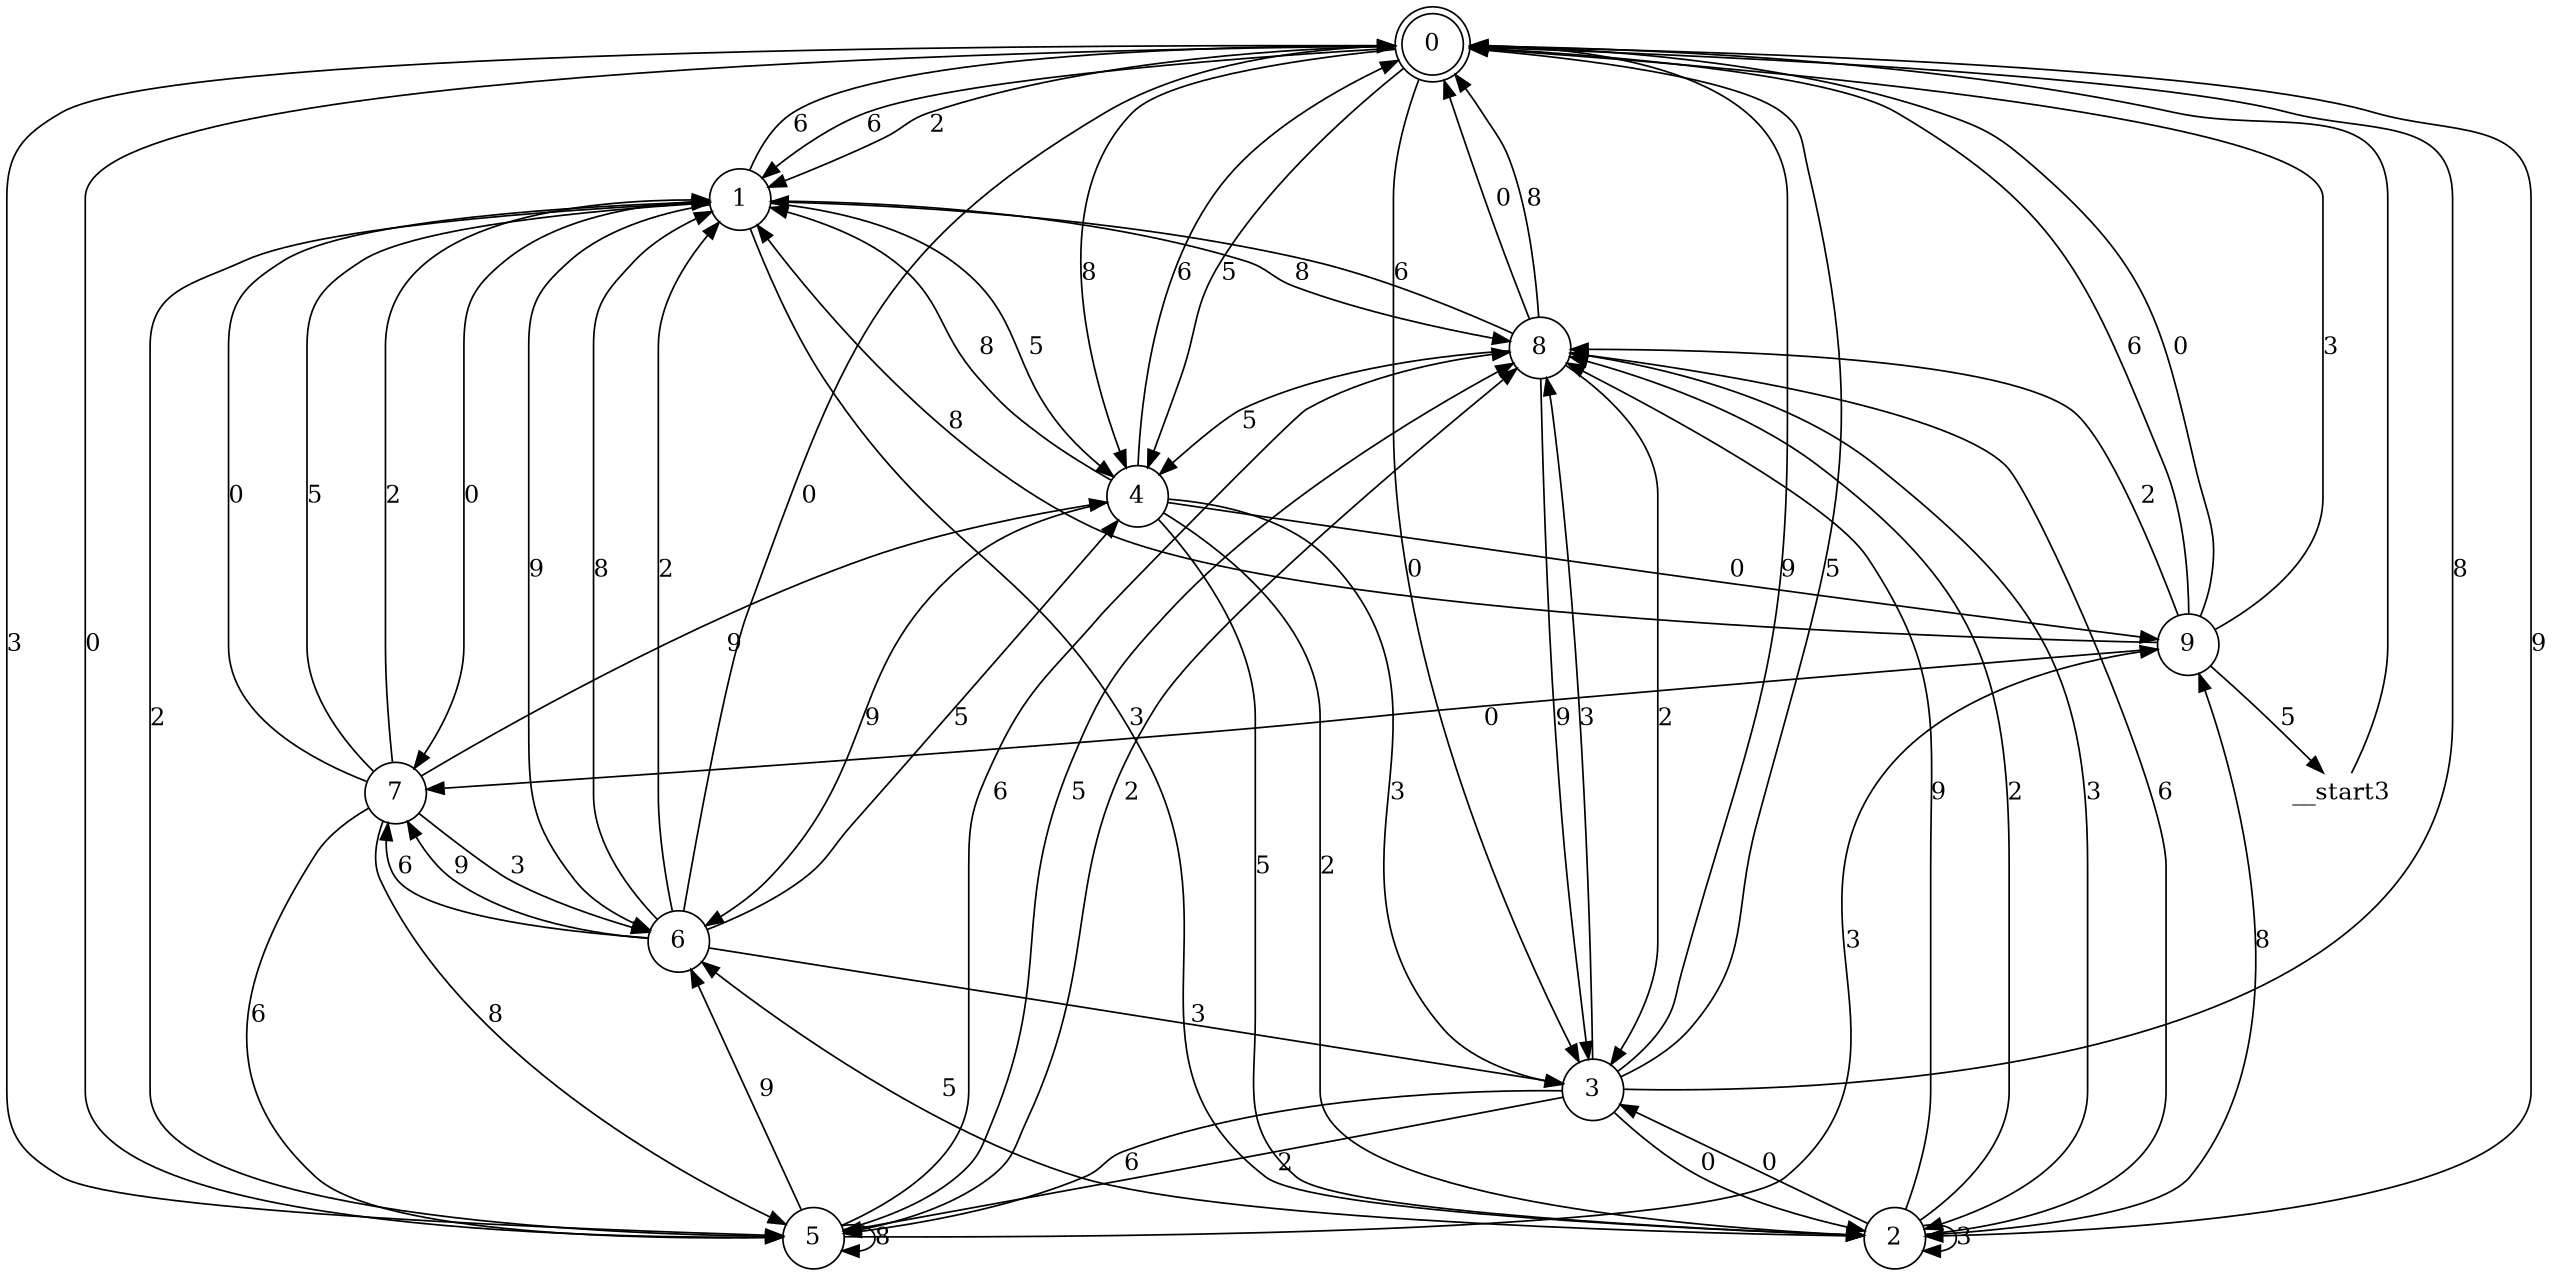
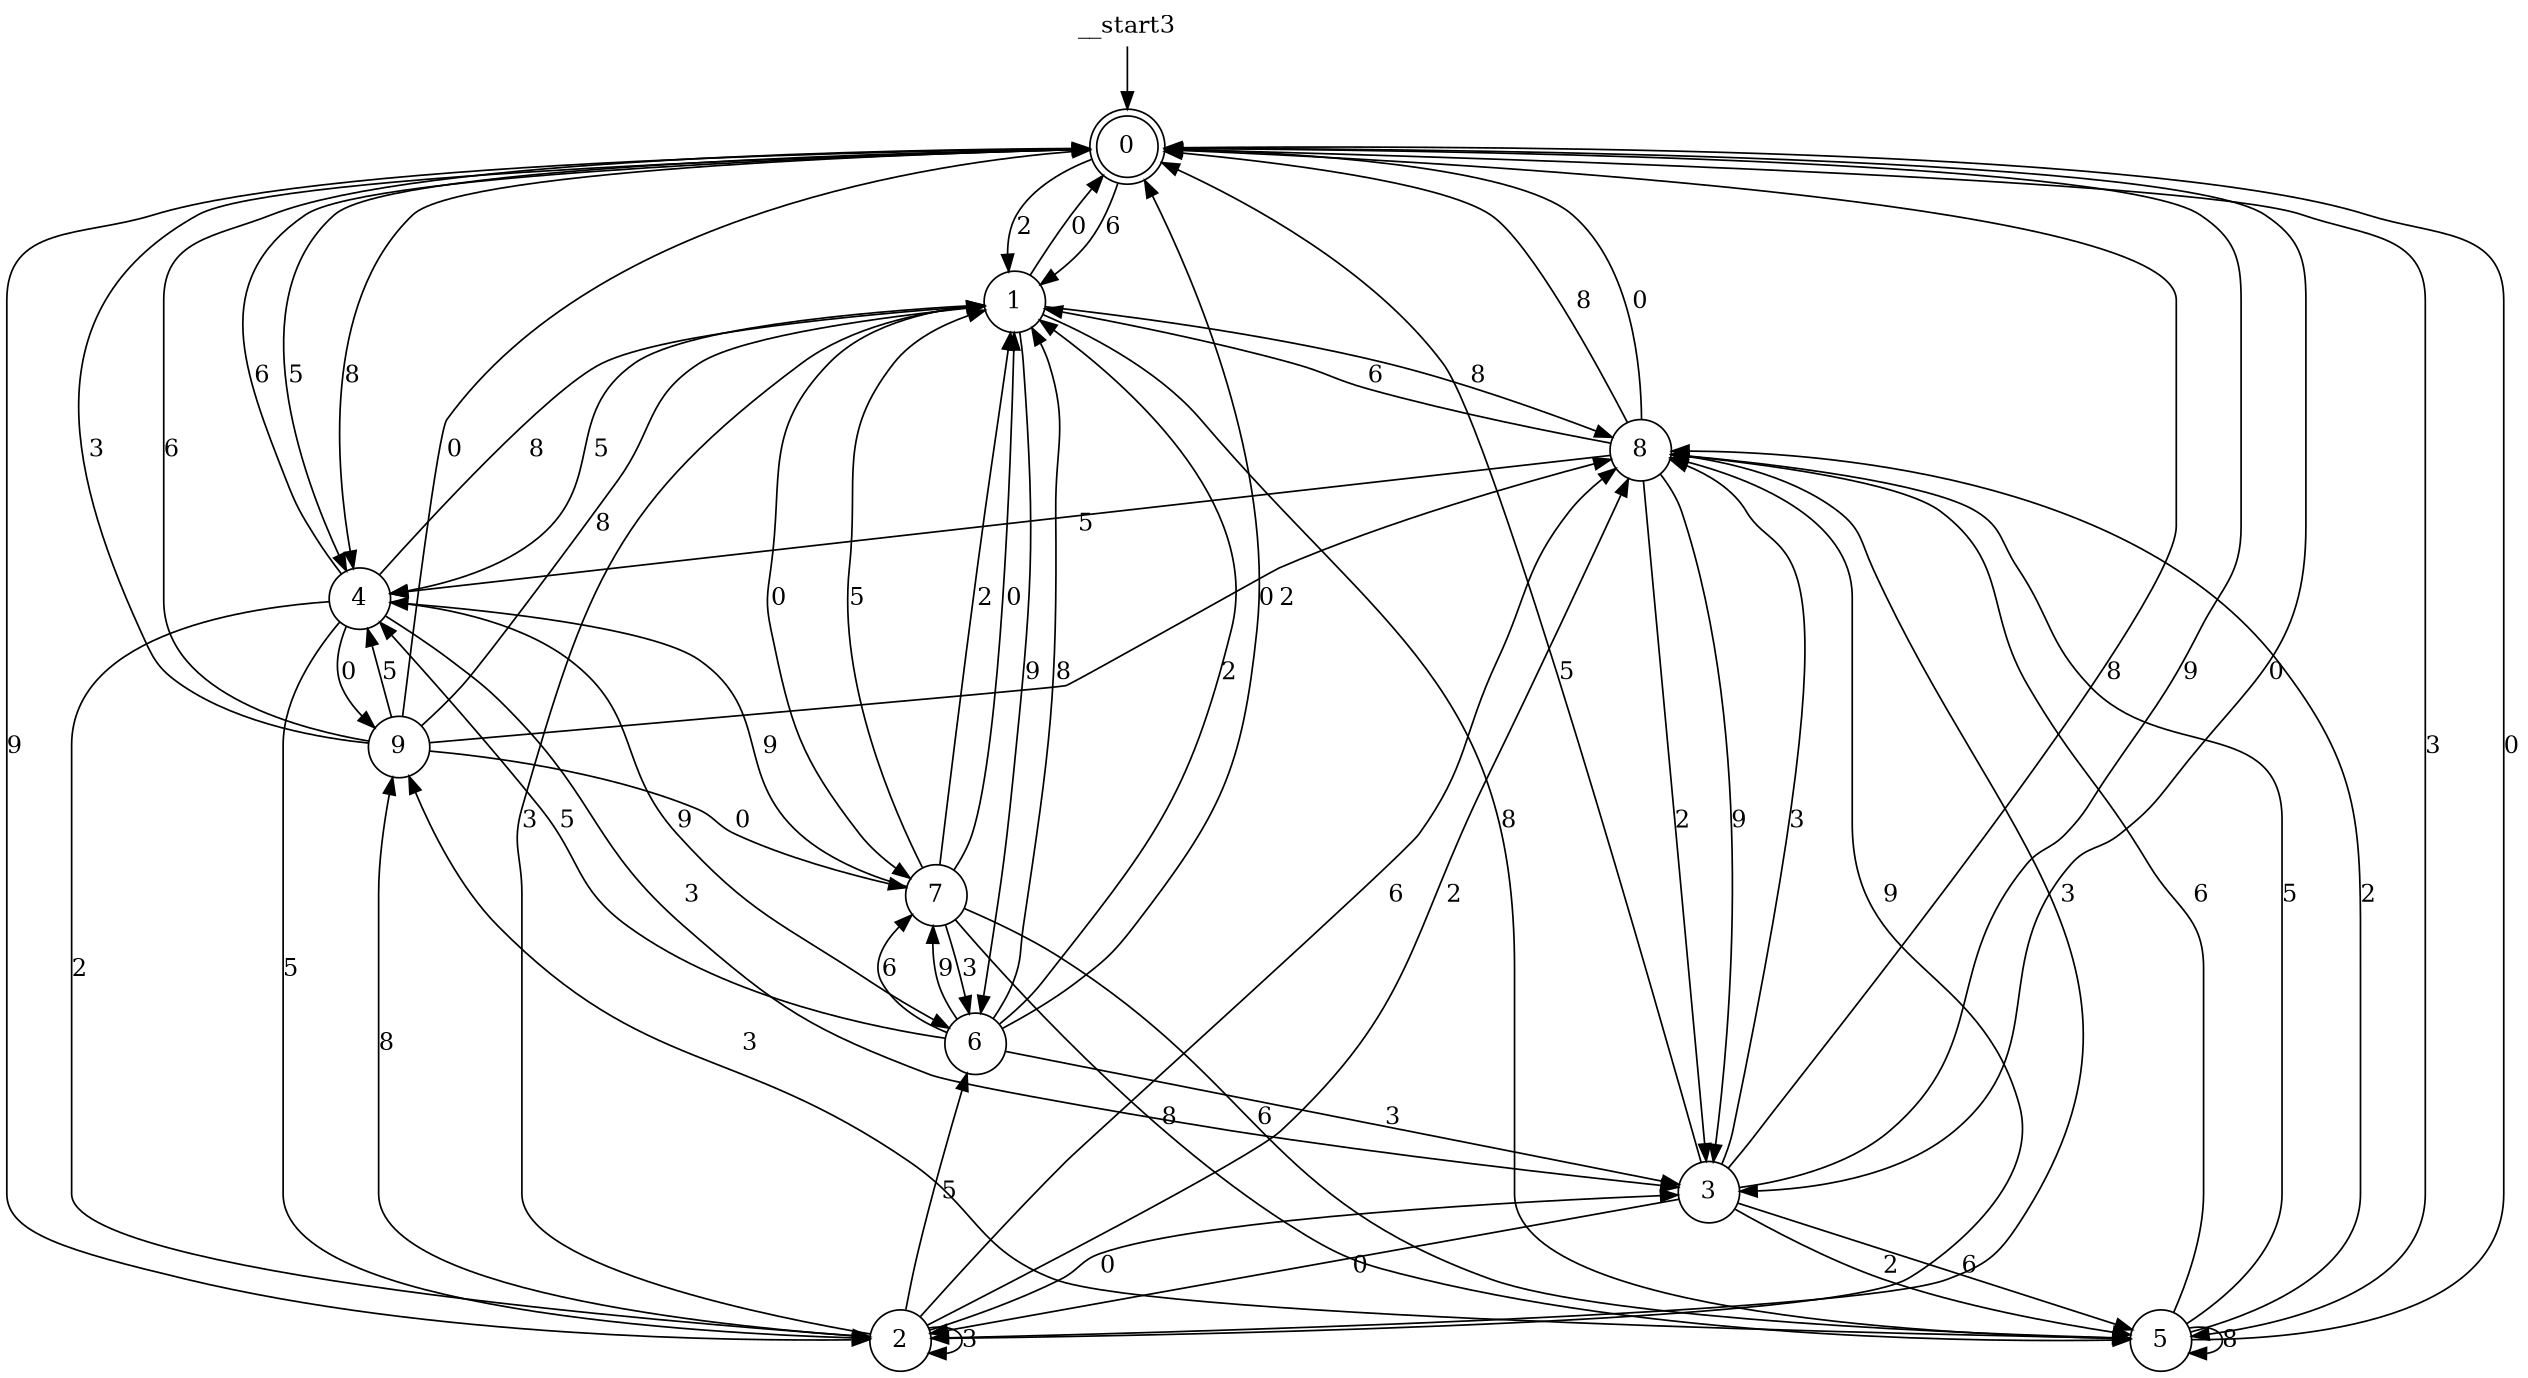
edge "1" -> "0": label "6" -> "0"
edge "9" -> "__start3": now "9" -> "4"
edge "1" -> "5": label "2" -> "8"
edge "1" -> "2": reversed
edge "5" -> "6": removed, label "9"
